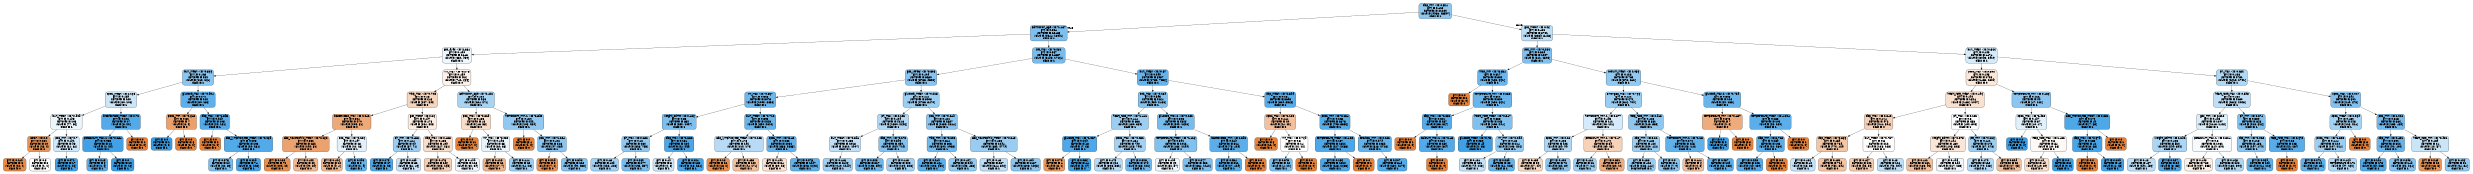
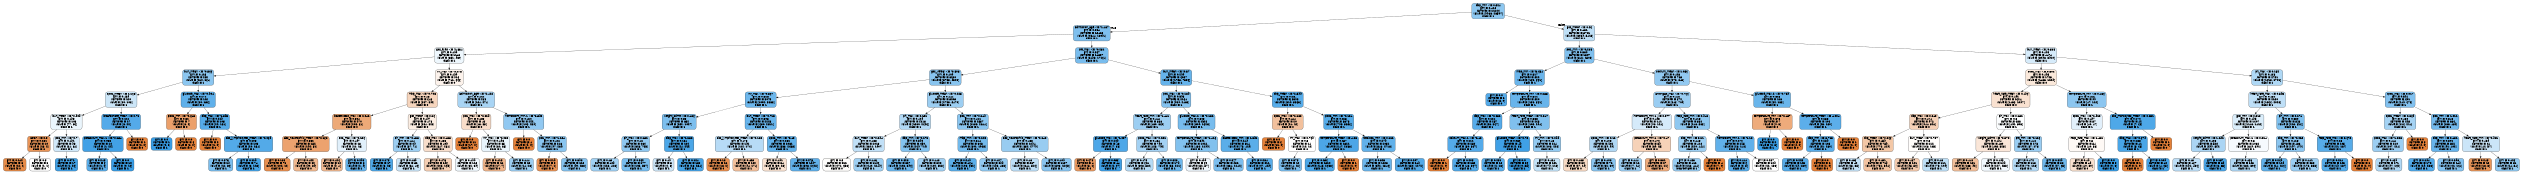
node "gini = 0.0 samples = 2 value = [5, 0] class = 0": fillcolor #e58139 -> #54aae9
node "gini = 0.0 samples = 1 value = [3, 0] class = 0": removed
node "gini = 0.0 samples = 3 value = [0, 9] class = 1": removed
node "gini = 0.298 dbp = 8 value = [2, 9] class = 1": label "gini = 0.298 dbp = 8 value = [2, 9] class = 1" -> "gini = 0.298 samples = 8 value = [2, 9] class = 1"
node "gini = 0.5 samples = 822 value = [671, 658] class = 0": added
node "gini = 0.278 samples = 4 value = [5, 1] class = 0": label "gini = 0.278 samples = 4 value = [5, 1] class = 0" -> "gini = 0.678 samples = 4 value = [5, 1] class = 0"
node "gini = 0.0 samples = 3 value = [6, 0] class = 0": removed
node "gini = 0.0 samples = 4 value = [8, 0] class = 0": removed
node "gini = 0.323 samples = 1203 value = [392, 1546] class = 1": added
node "gini = 0.205 samples = 255 value = [48, 367] class = 1": added
node "gini = 0.231 samples = 13 value = [2, 13] class = 1": added
node "gini = 0.289 samples = 83 value = [24, 113] class = 1": removed
node "gini = 0.0 samples = 36 value = [0, 55] class = 1": added
node "gini = 0.0 samples = 4 value = [7, 0] class = 0": fillcolor #88c4ef -> #e58139
node "gini = 0.444 samples = 6 value = [6, 3] class = 0": fillcolor #f2c09c -> #56abe9
node "gini = 0.237 samples = 109 value = [22, 138] class = 1": fillcolor #59ade9 -> #ffffff
node "gini = 0.329 samples = 58 value = [17, 65] class = 1": fillcolor #f2c09c -> #6db7ec
node "gini = 0.498 samples = 783 value = [667, 585] class = 0": removed
node "gini = 0.441 samples = 335 value = [173, 353] class = 1": added
node "gini = 0.271 samples = 39 value = [10, 52] class = 1": removed
node "gini = 0.214 samples = 103 value = [19, 137] class = 1": added
node "gini = 0.469 temperature = 171 value = [97, 162] class = 1": label "gini = 0.469 temperature = 171 value = [97, 162] class = 1" -> "gini = 0.469 samples = 171 value = [97, 162] class = 1"
